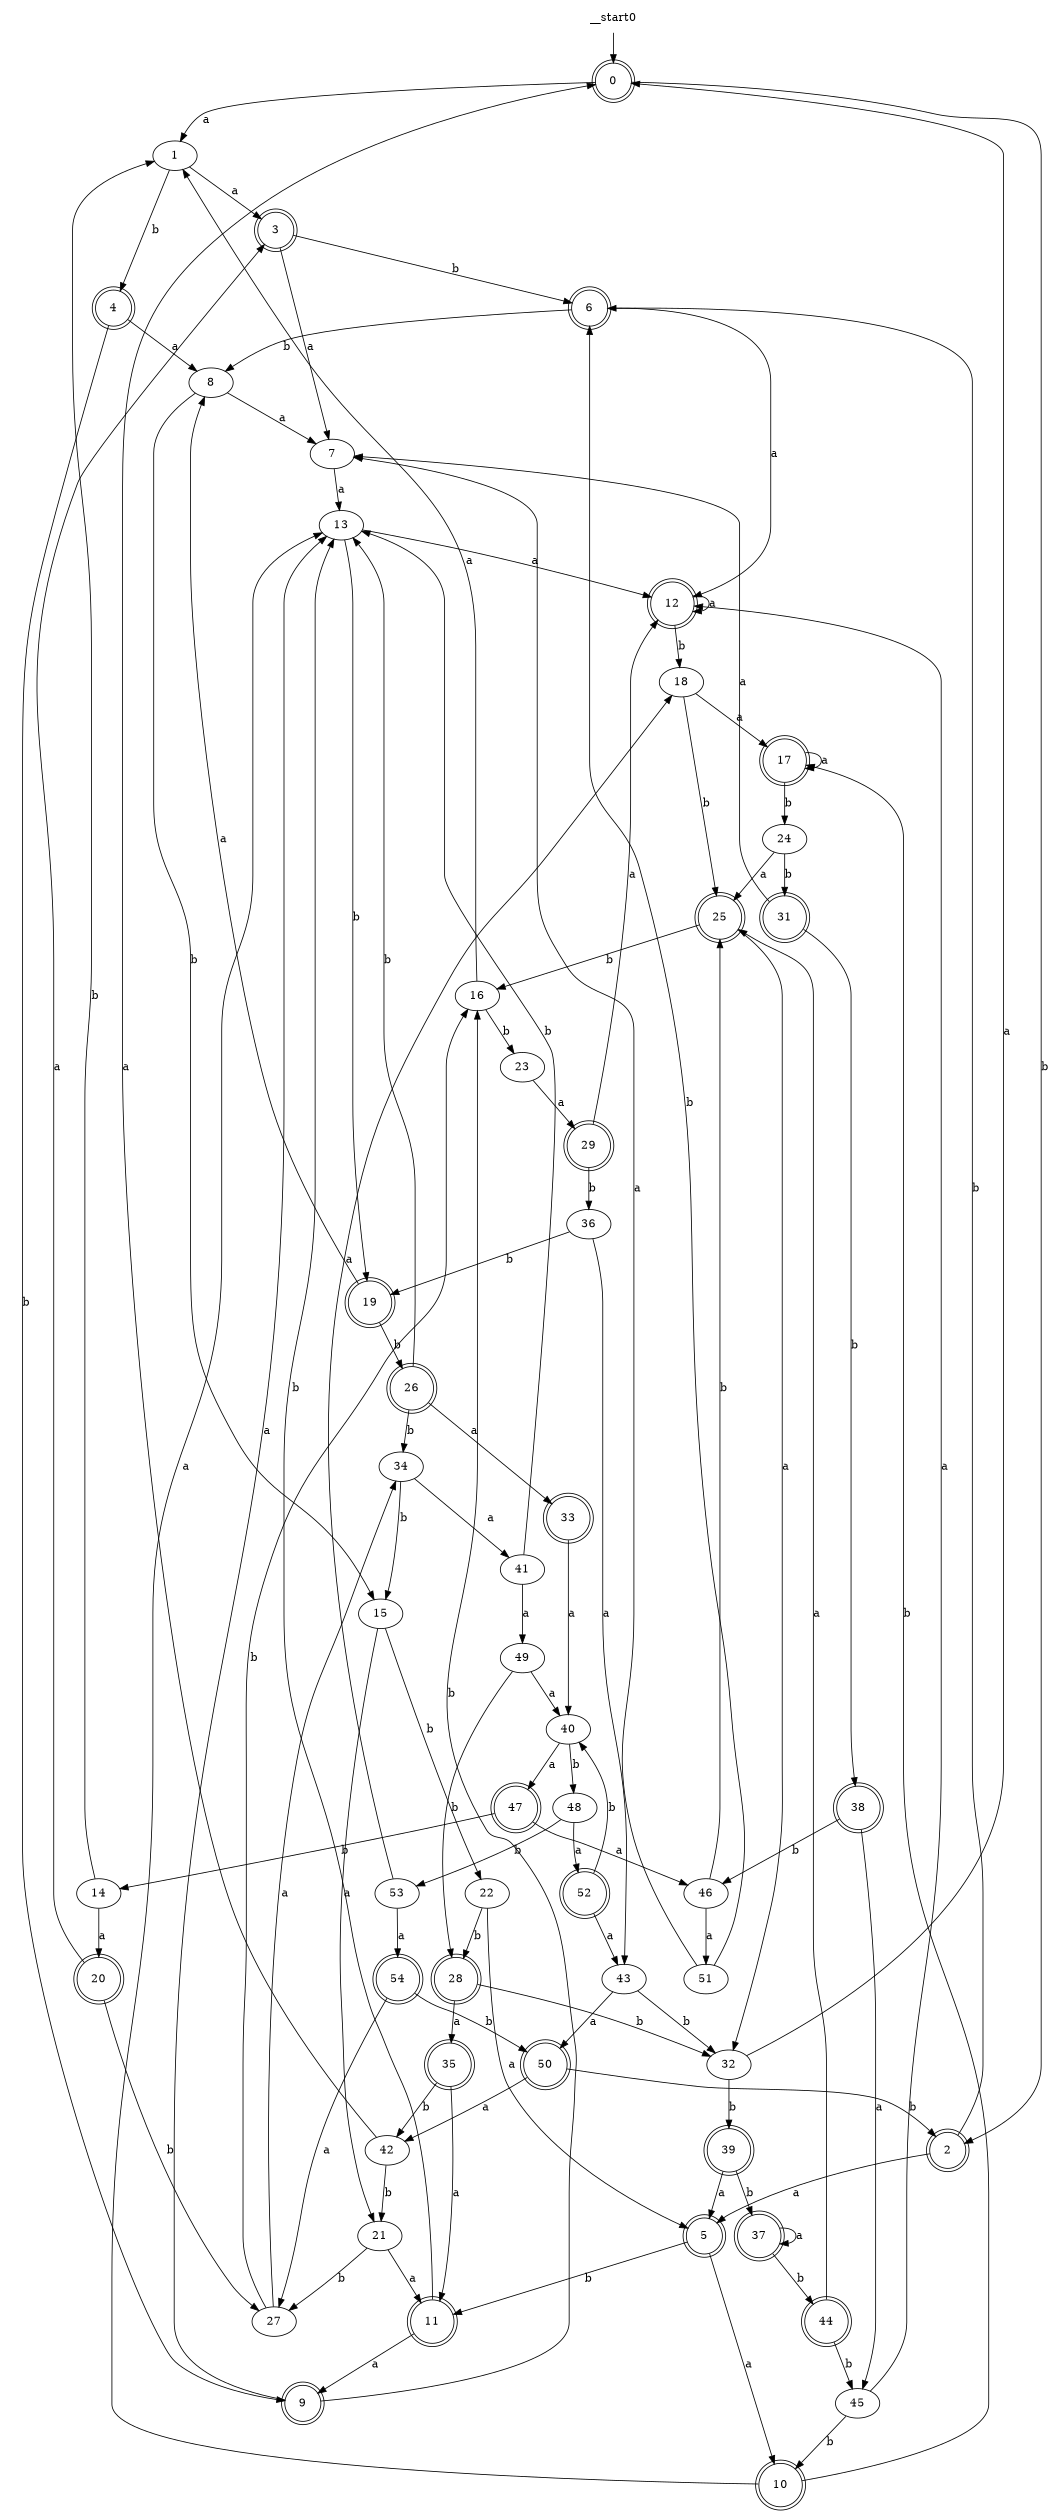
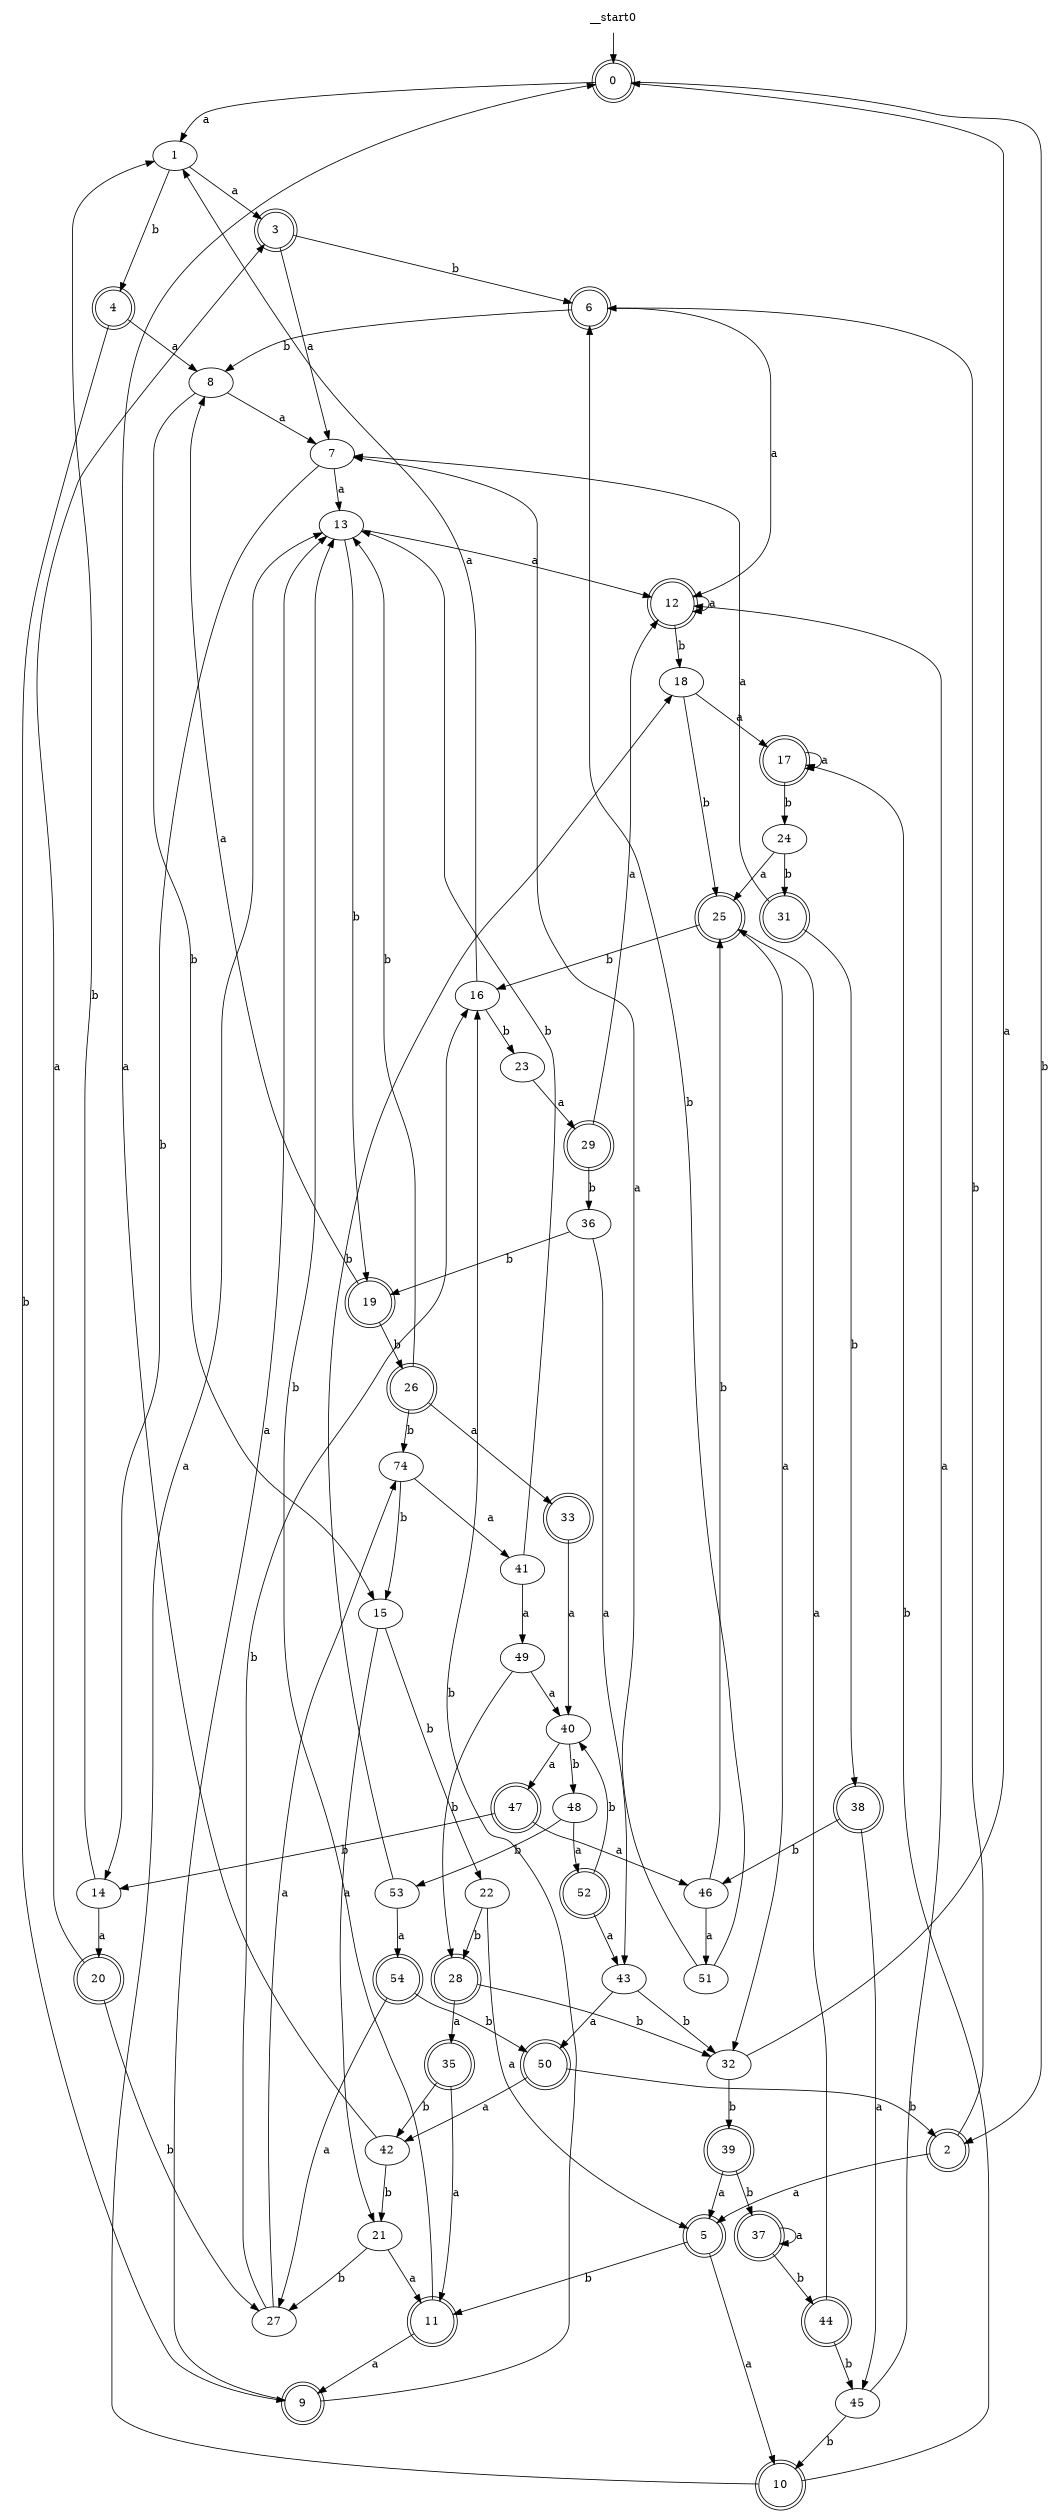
edge "7" -> "14": added, label "b"
edge "53" -> "18": label "a" -> "b"
node "34": label "34" -> "74"
